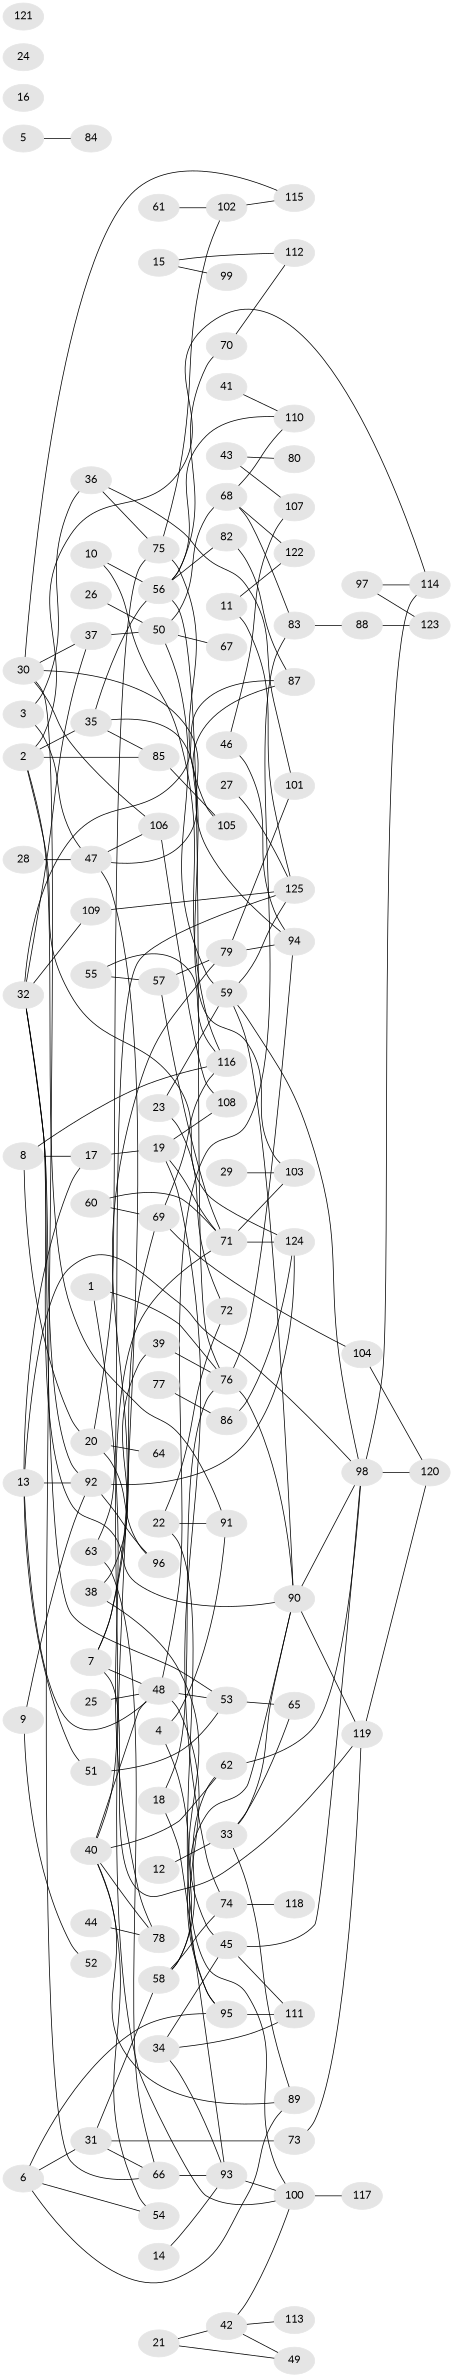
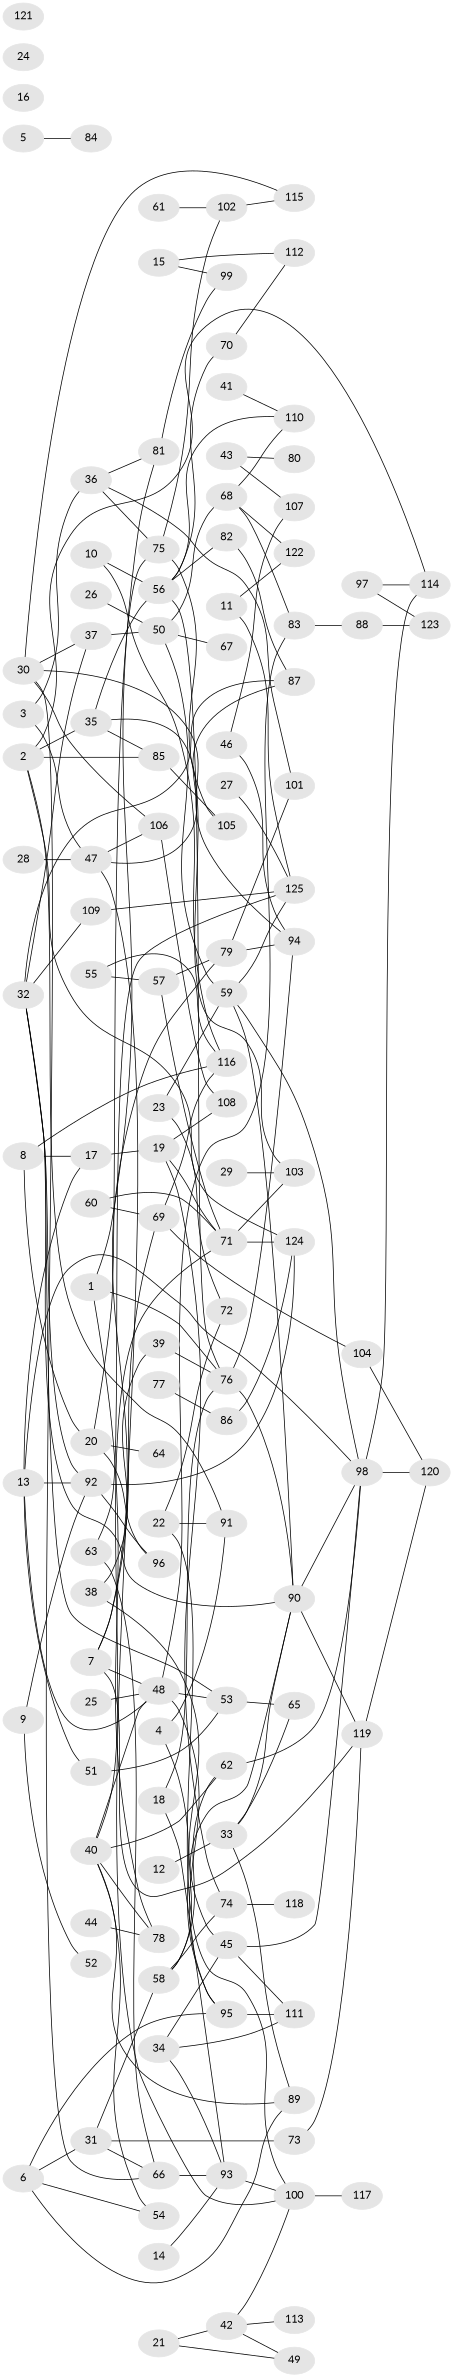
node "81": added
